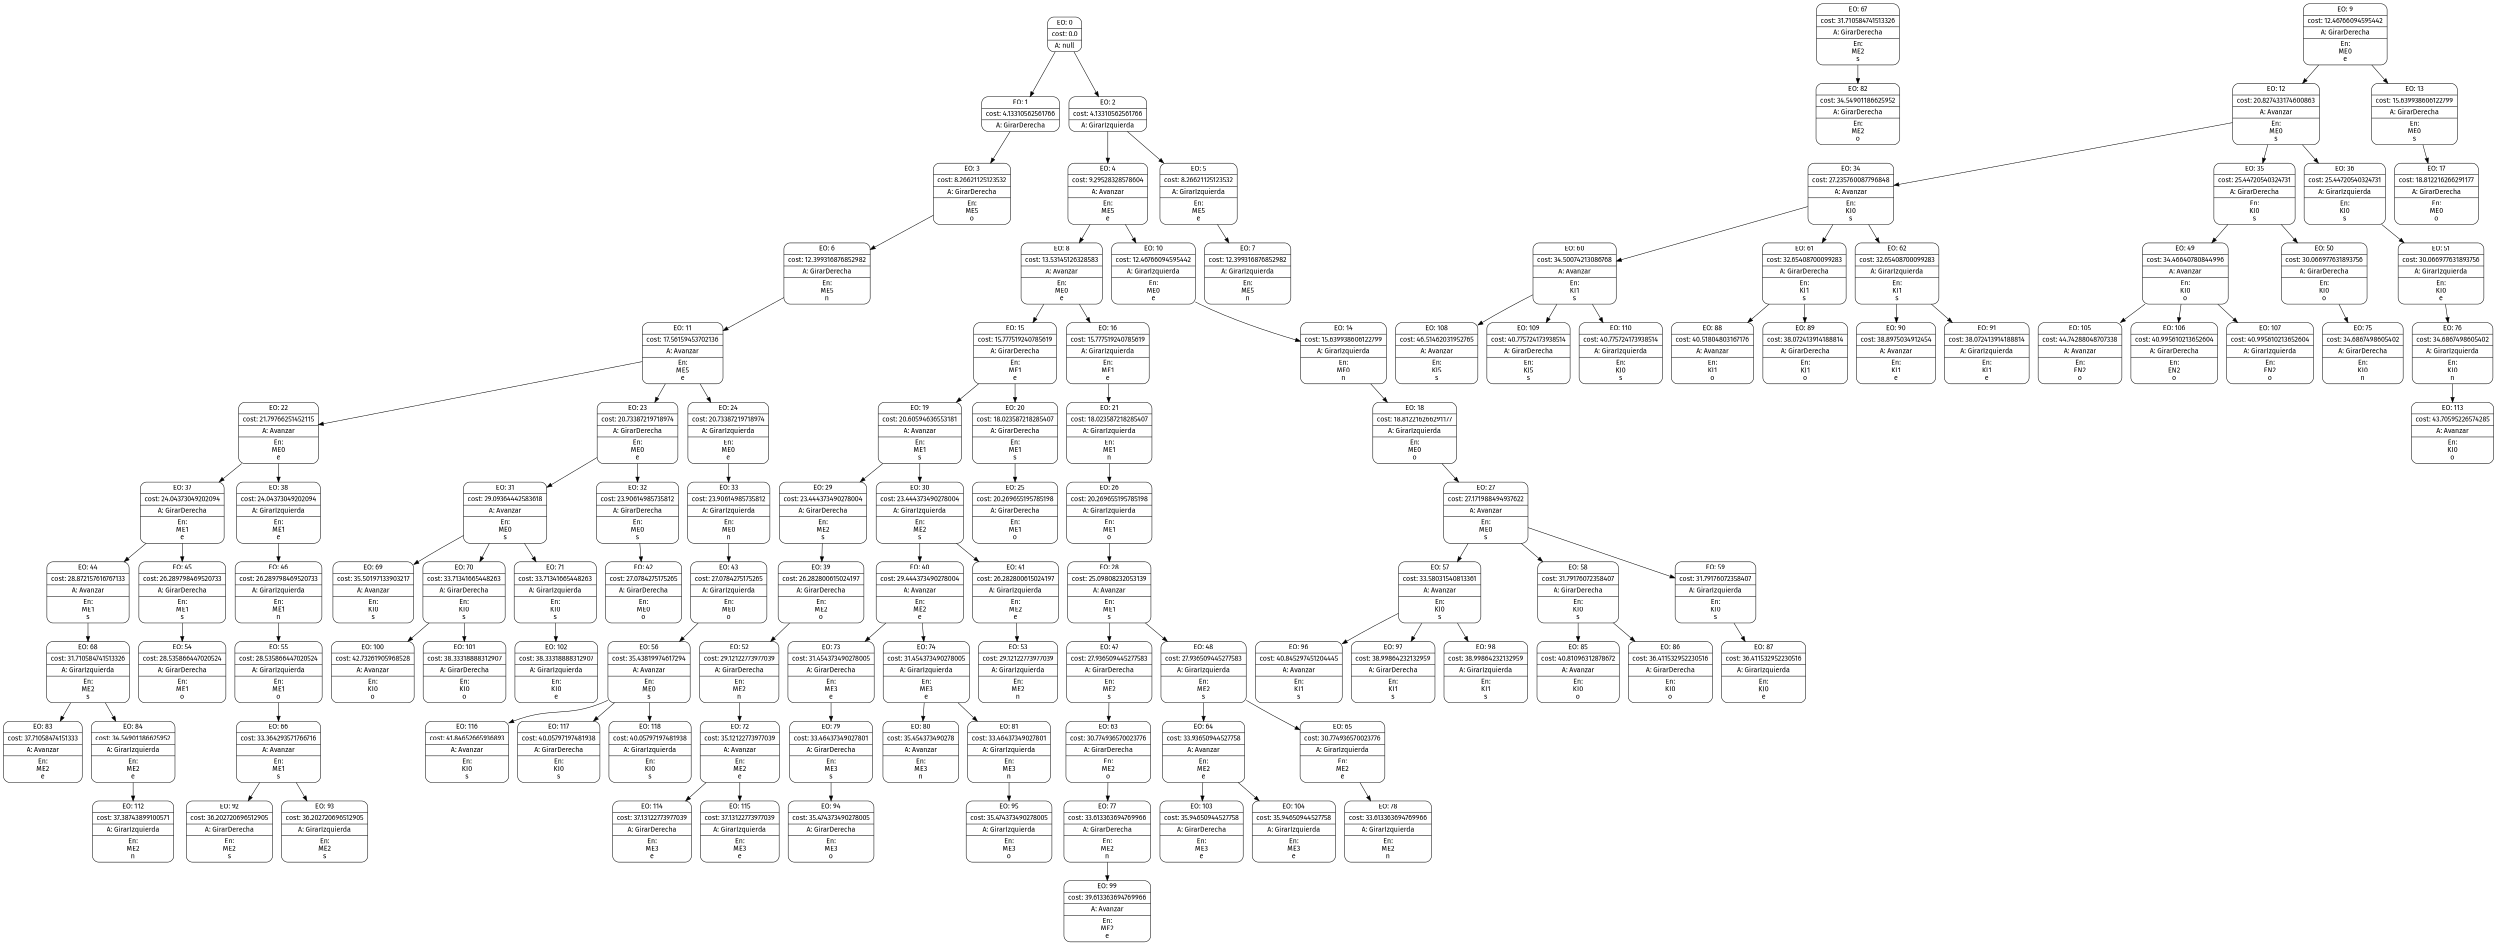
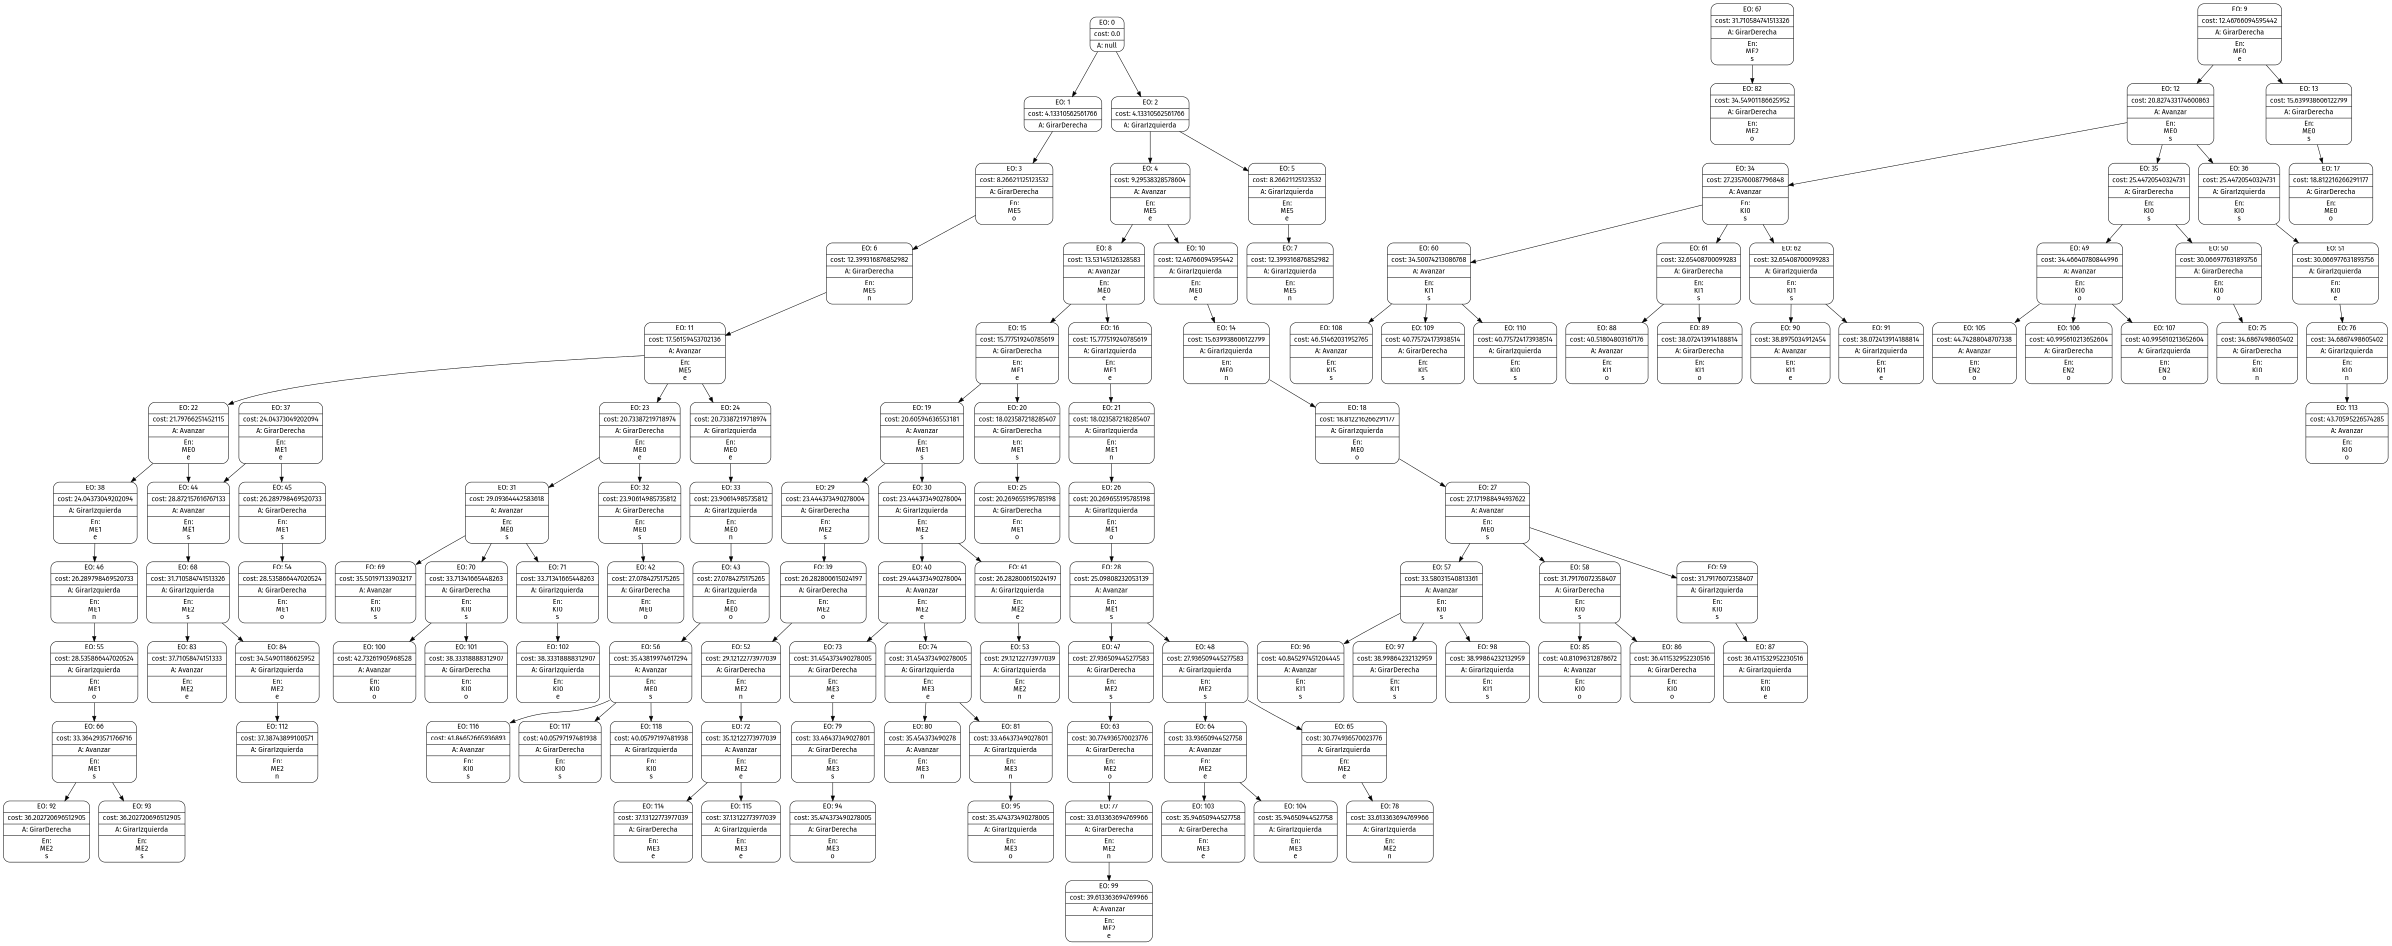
node "EO: 4": text "cost: 9.29528328578604" -> "cost: 9.29538328578604"
edge "EO: 22" -> "EO: 37": now "EO: 22" -> "EO: 44"
